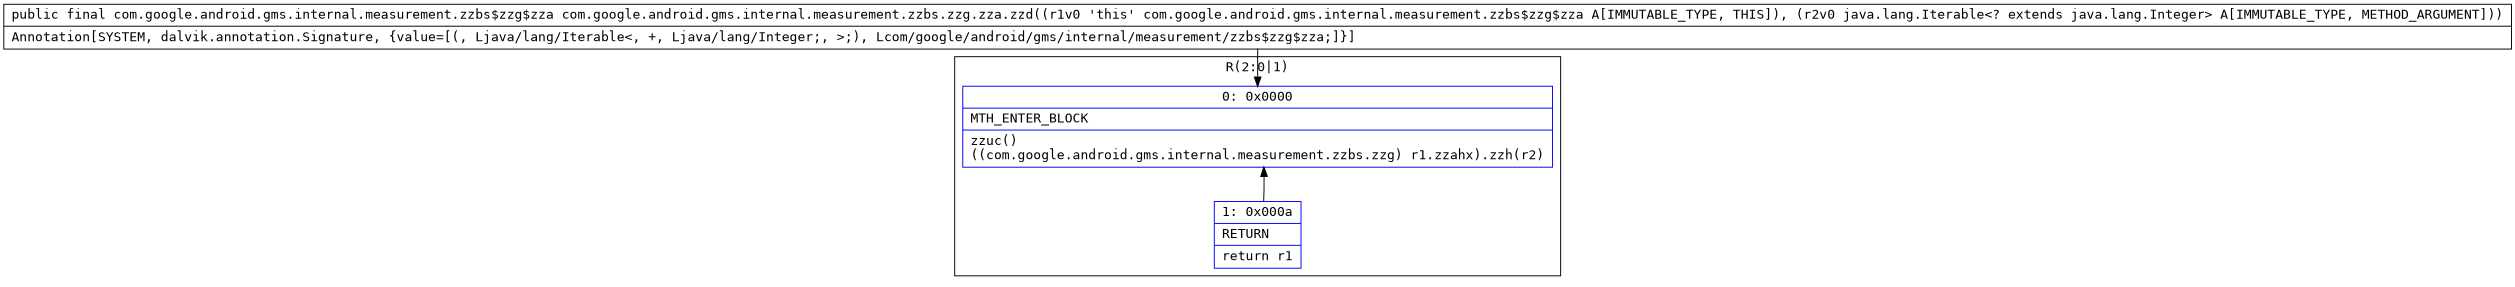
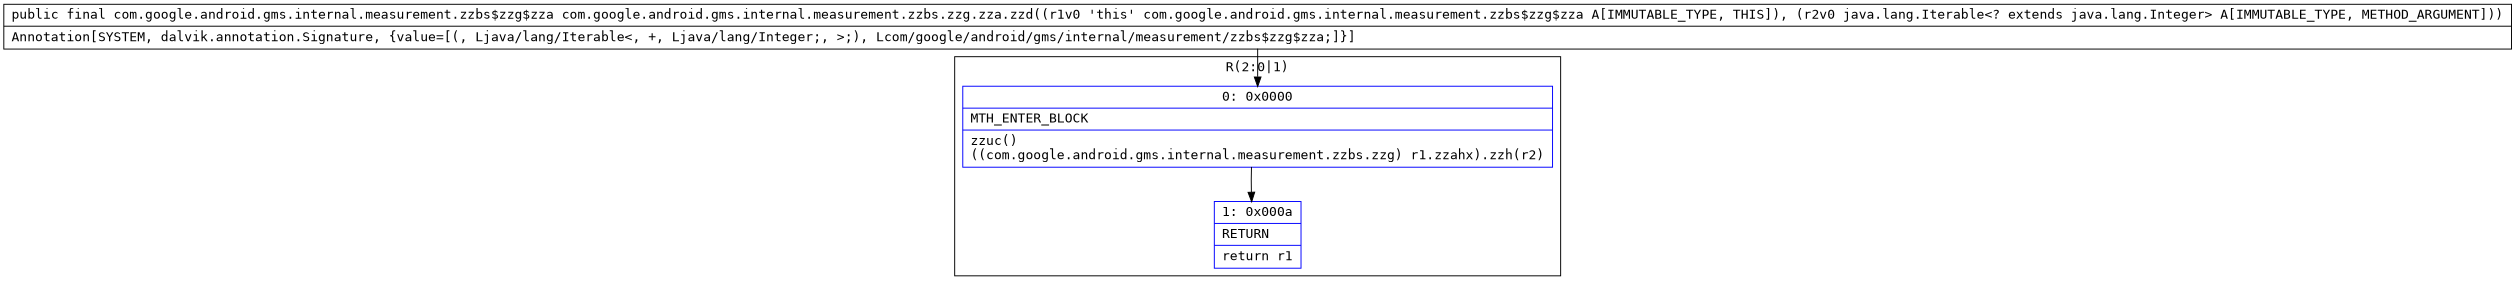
edge "1: 0x000a" -> "0: 0x0000": reversed
